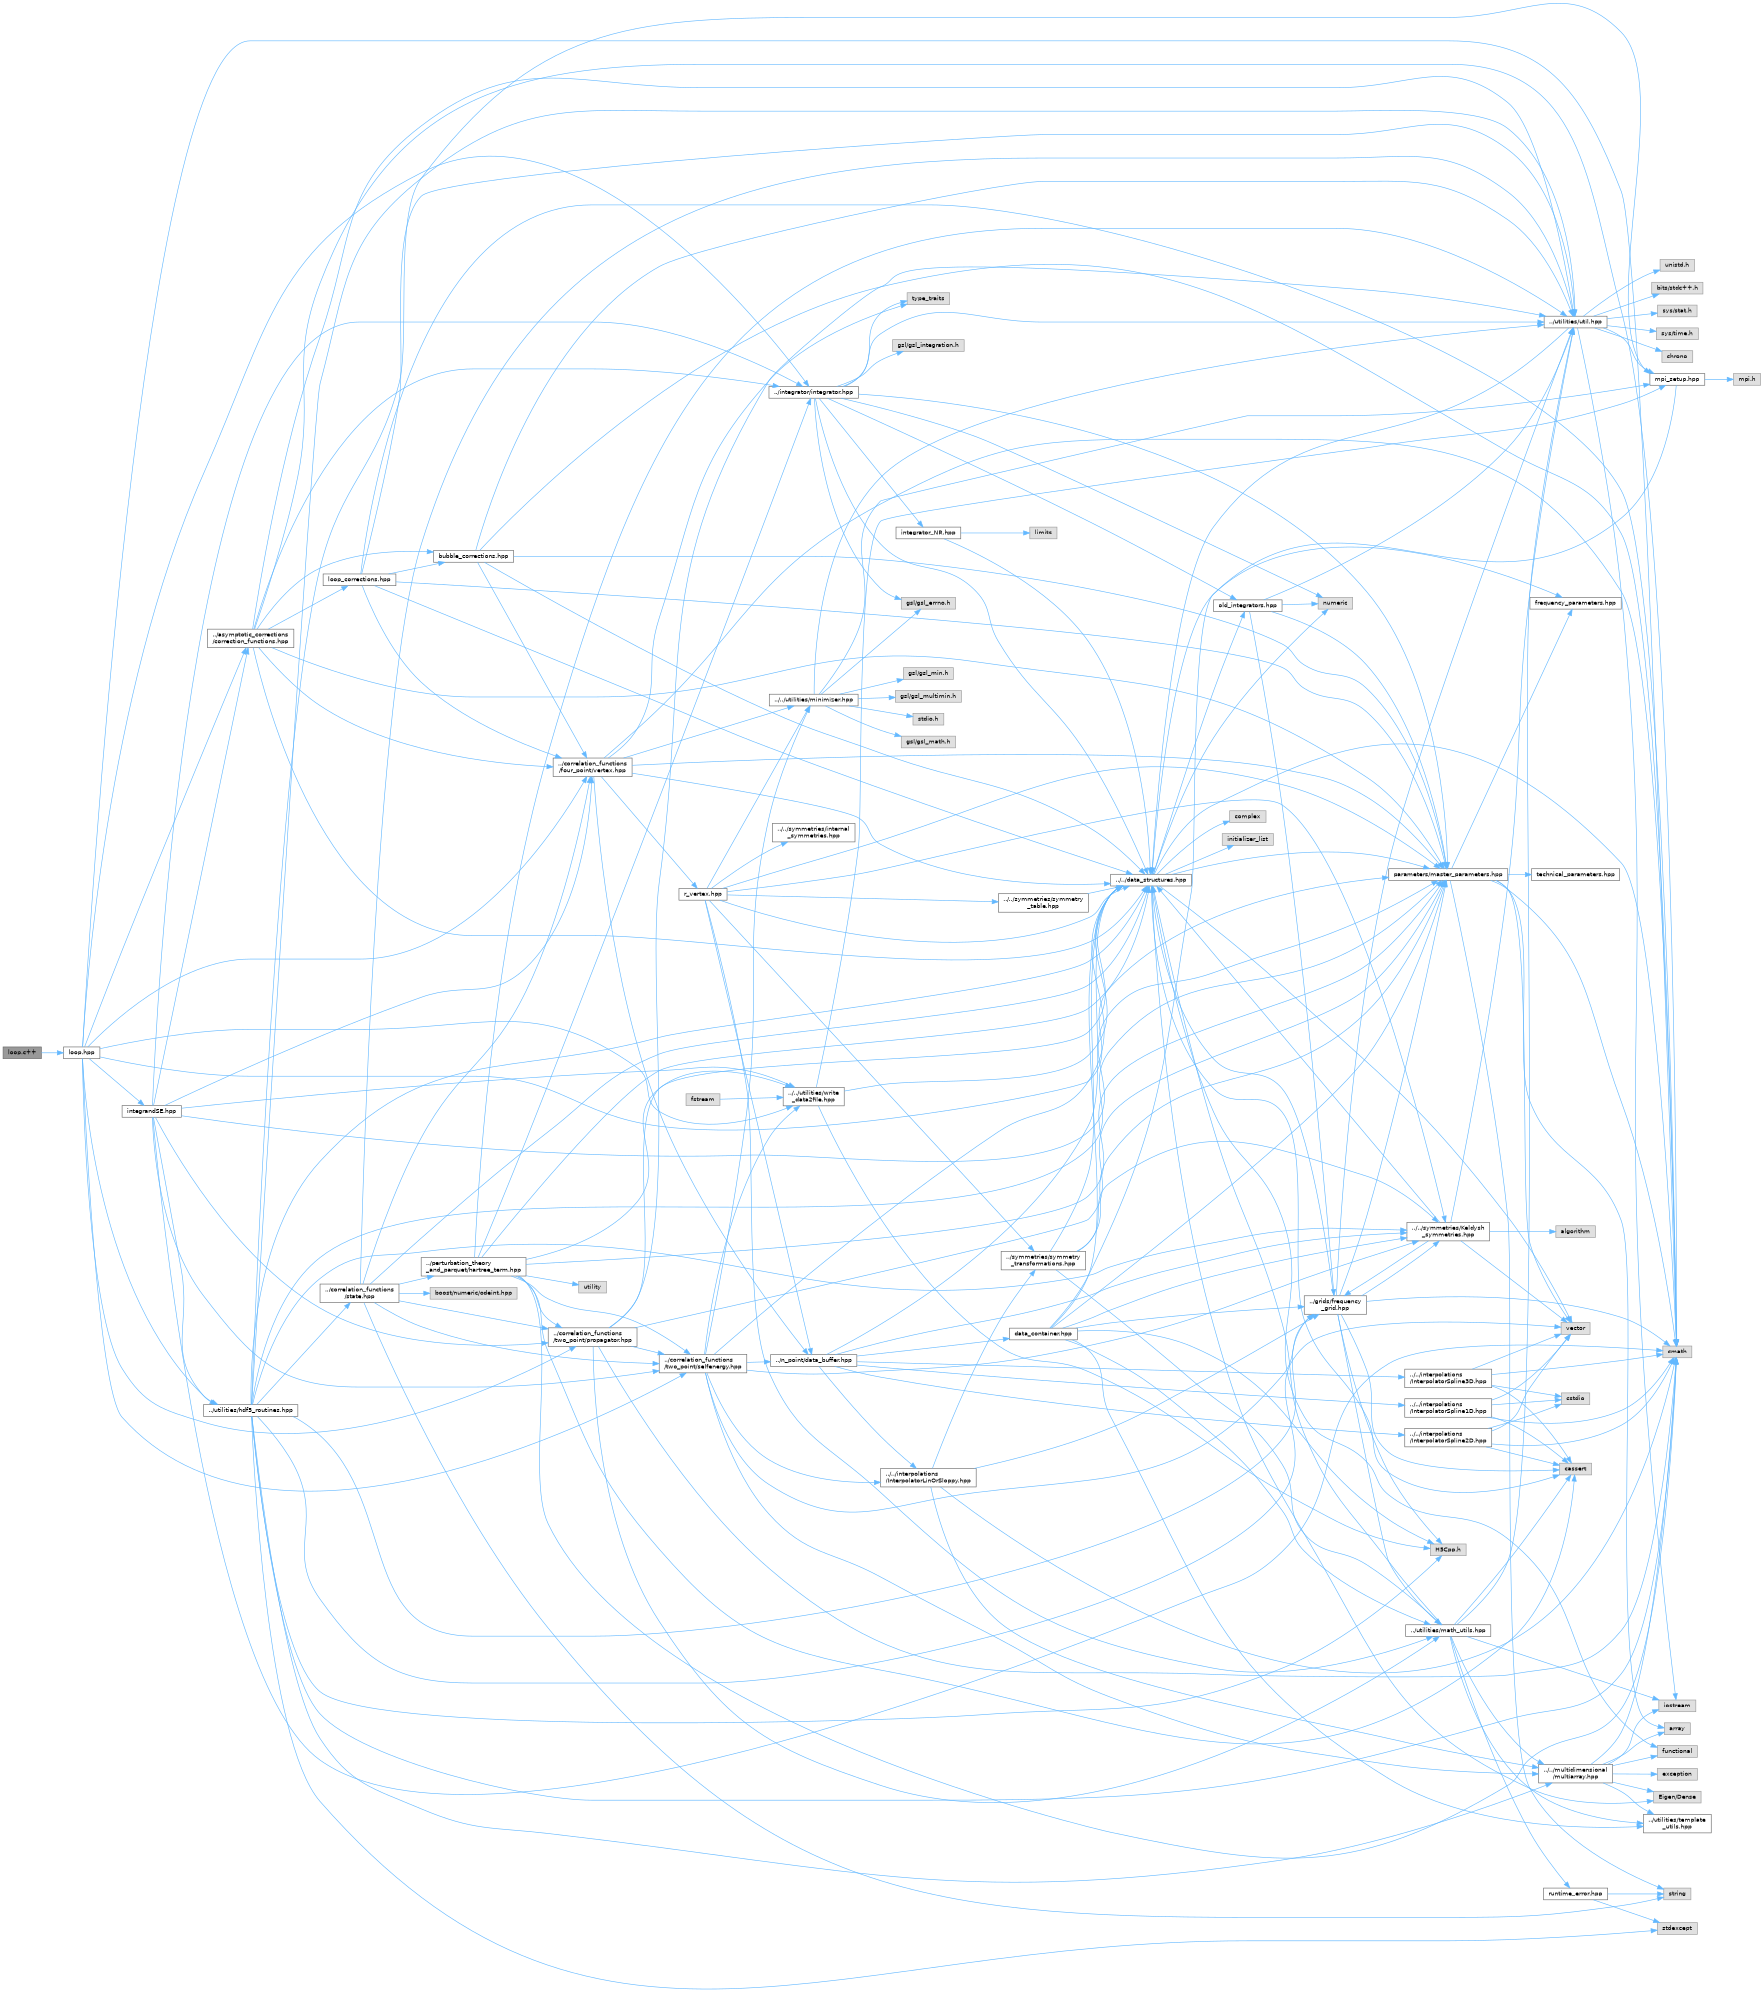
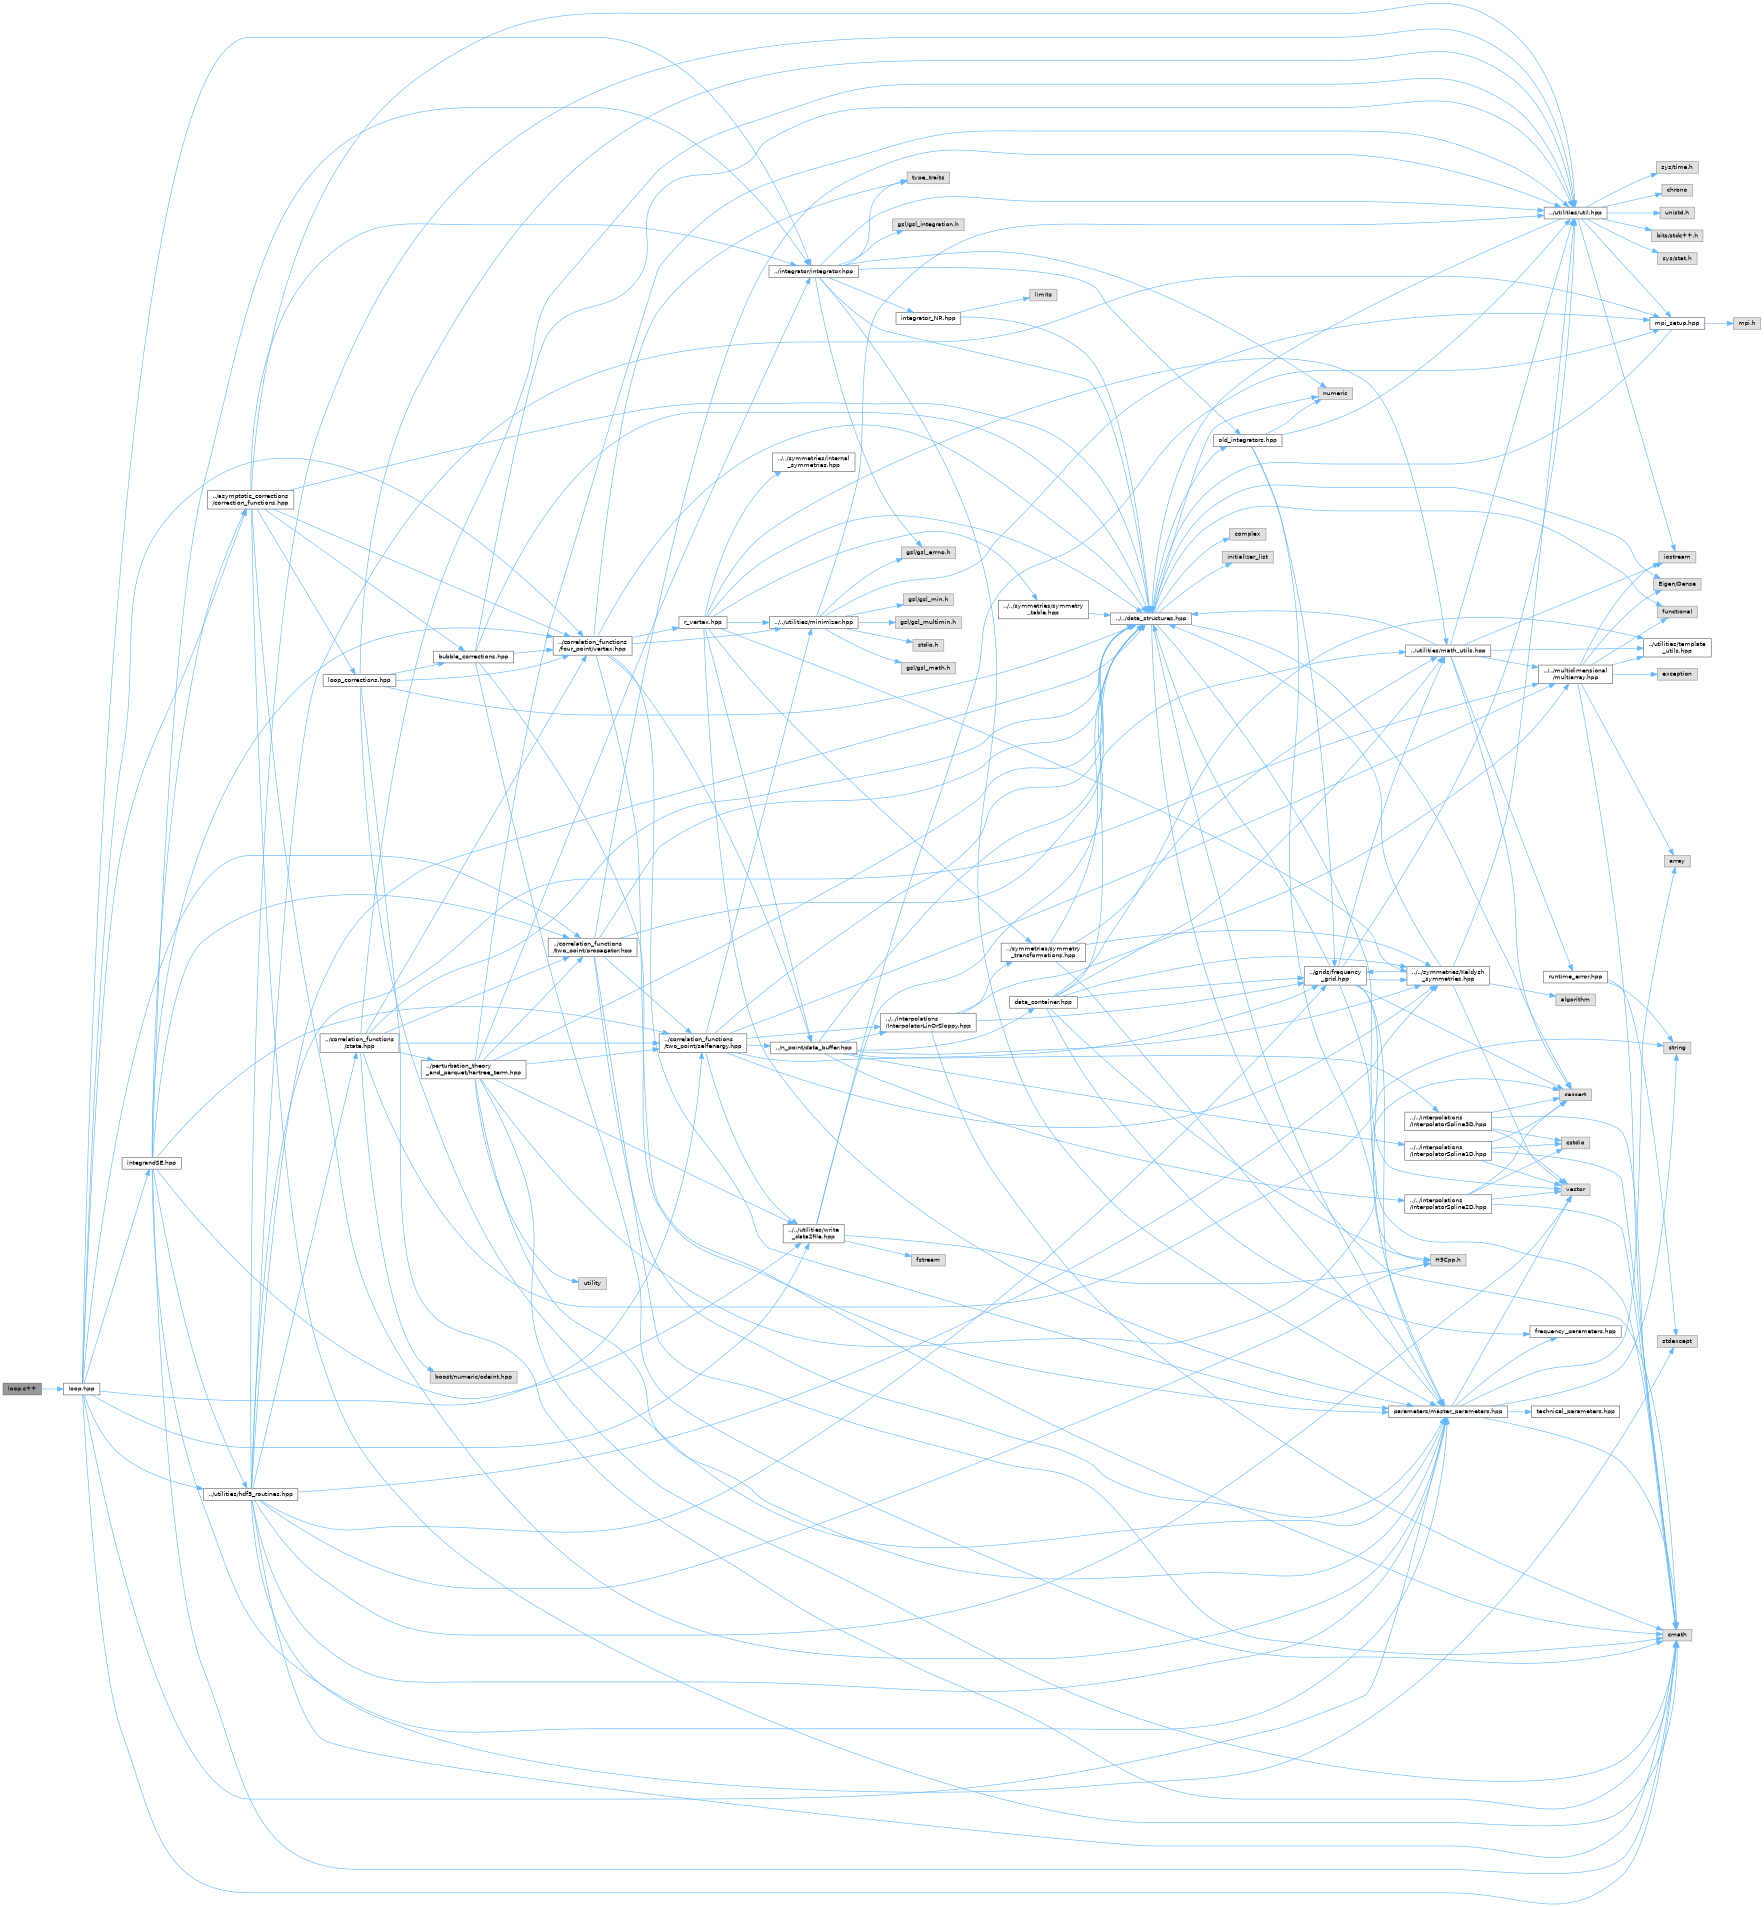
edge "fstream" -> "../../utilities/write _data2file.hpp": reversed
edge "data_container.hpp" -> "parameters/master_parameters.hpp": removed
